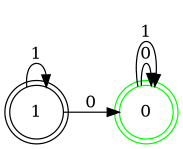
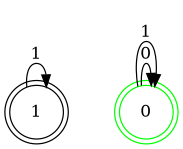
edge "1" -> "0": removed, label "0"
